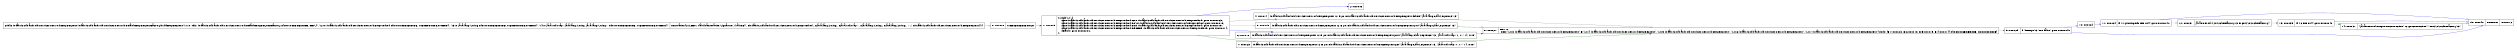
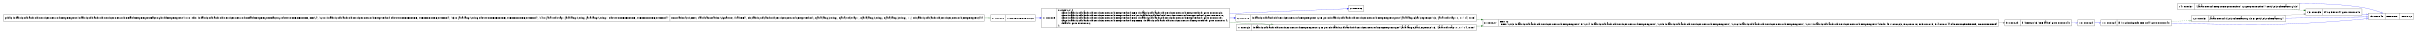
node "4: 0x0014": removed
edge "13: 0x0035" -> "14: 0x0037": reversed
node "5: 0x0019": removed
edge "9: 0x002b" -> "15: 0x0040": now "12: 0x0031" -> "15: 0x0040"
